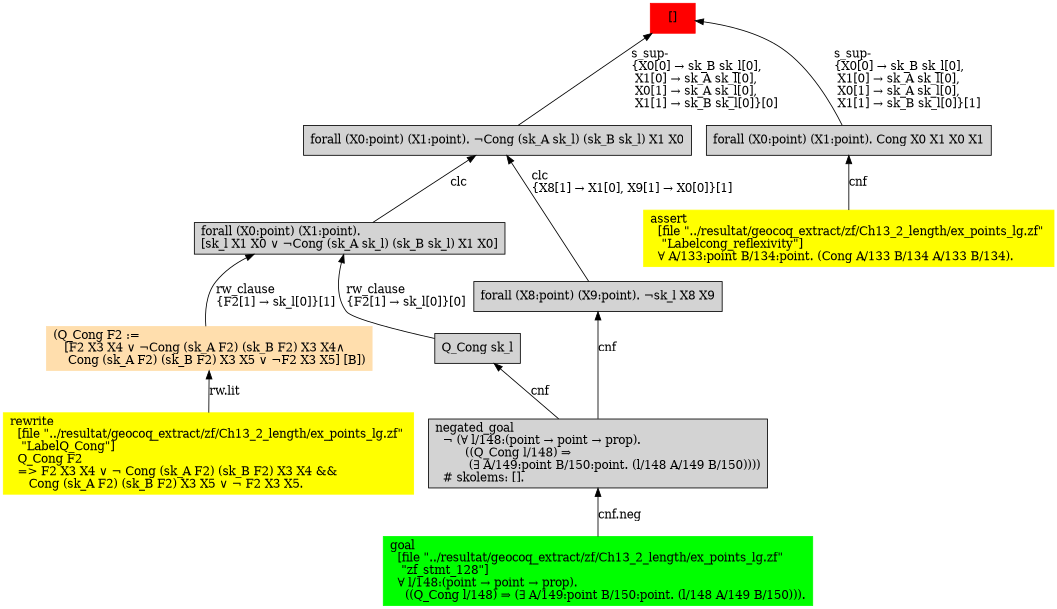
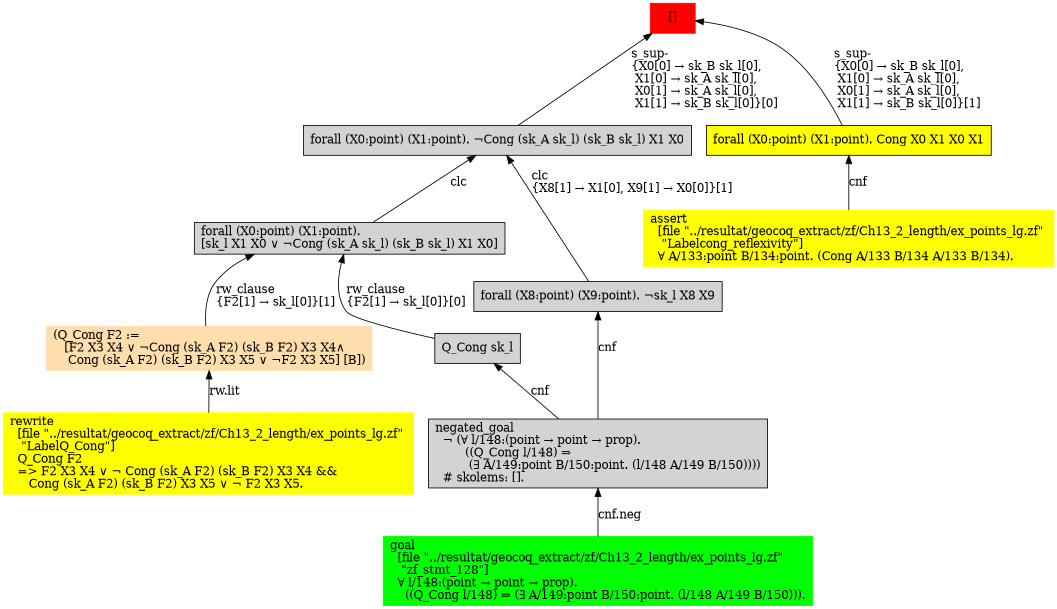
node "forall (X0:point) (X1:point). Cong X0 X1 X0 X1": fillcolor lightgrey -> yellow
